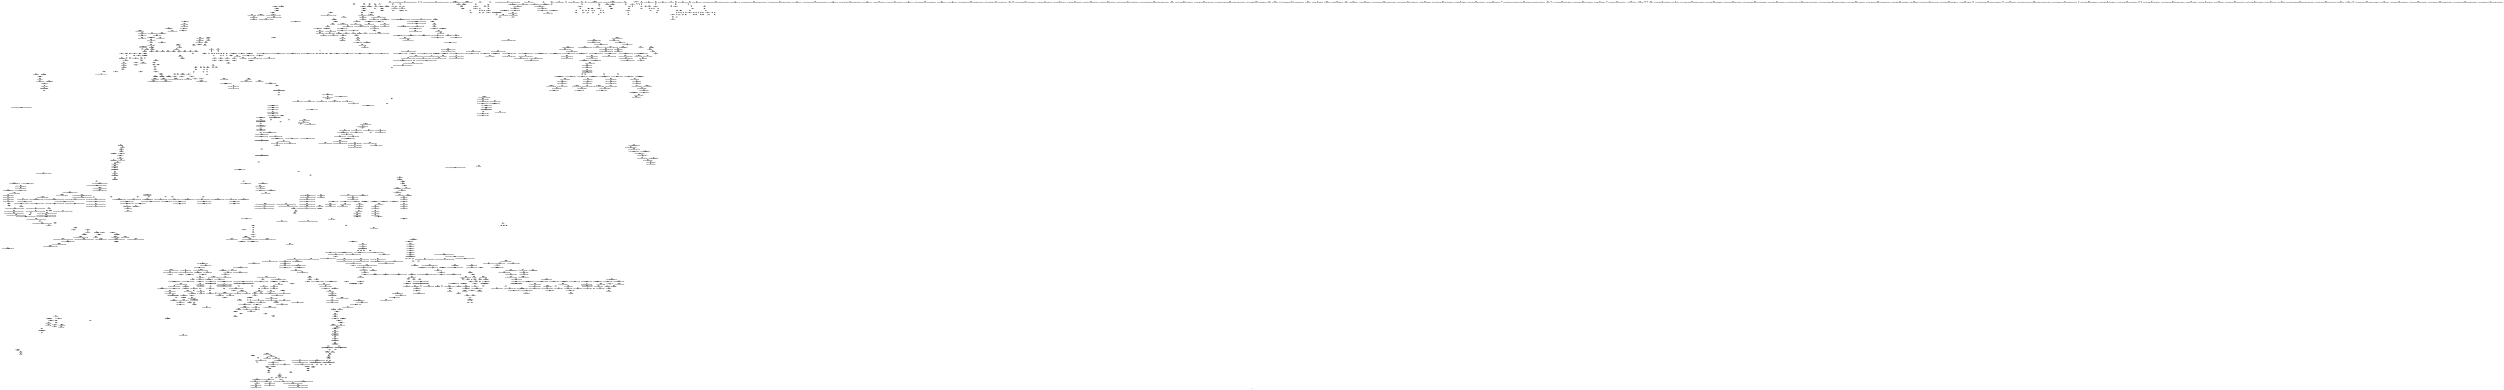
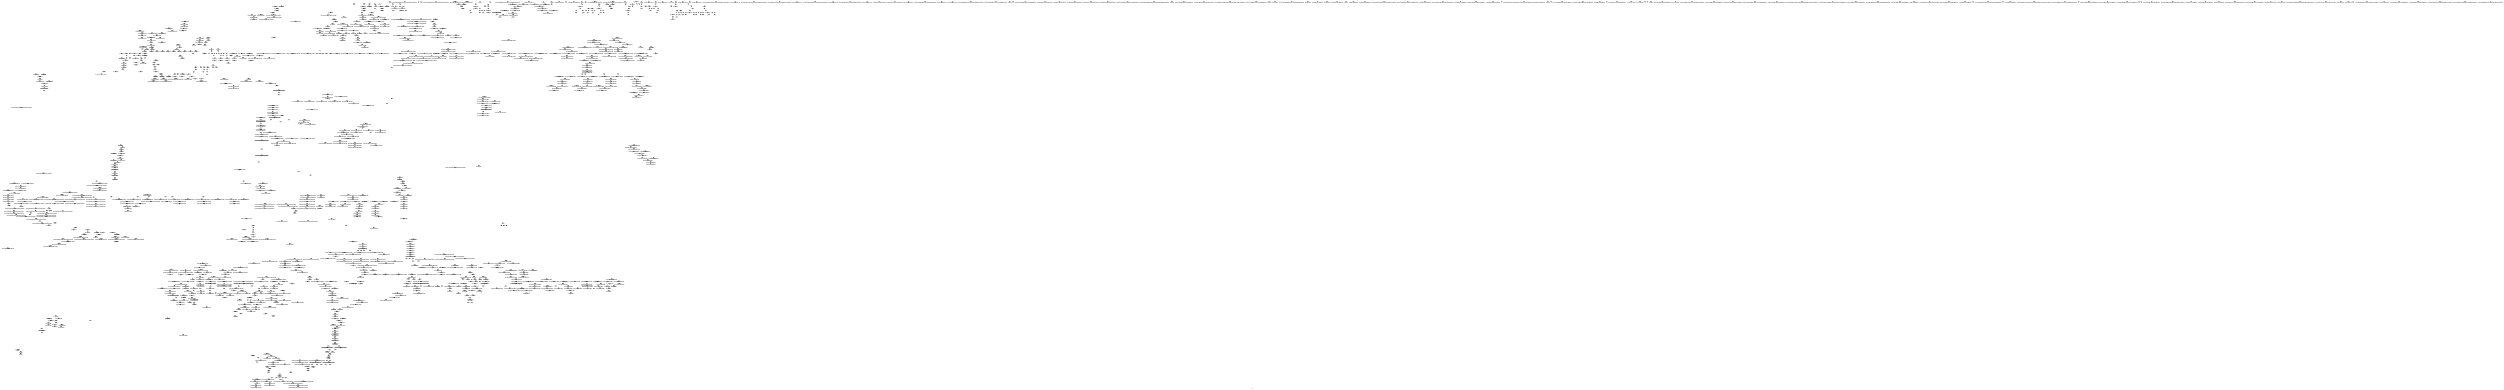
node "NodeID: 741": removed
